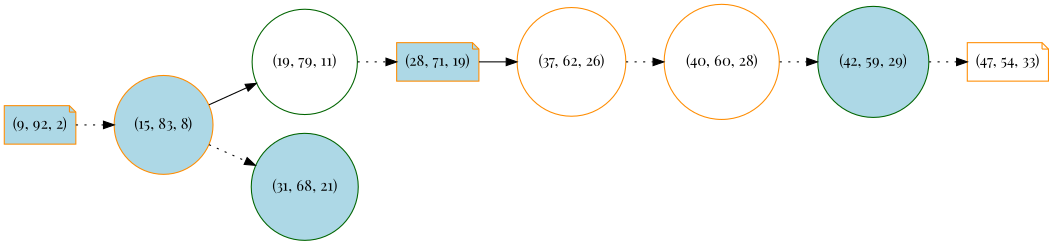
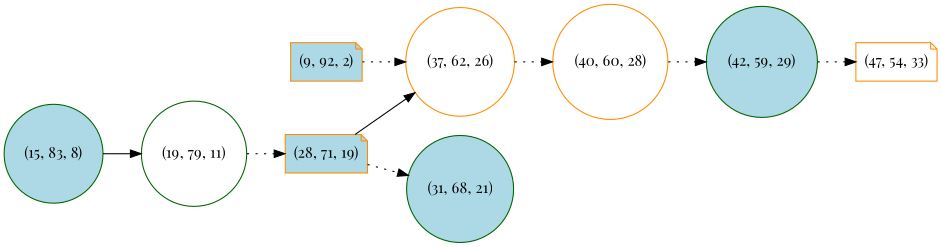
edge "(9, 92, 2)" -> "(15, 83, 8)": now "(9, 92, 2)" -> "(37, 62, 26)"
node "(15, 83, 8)": color darkorange -> darkgreen
edge "(15, 83, 8)" -> "(31, 68, 21)": now "(28, 71, 19)" -> "(31, 68, 21)"
